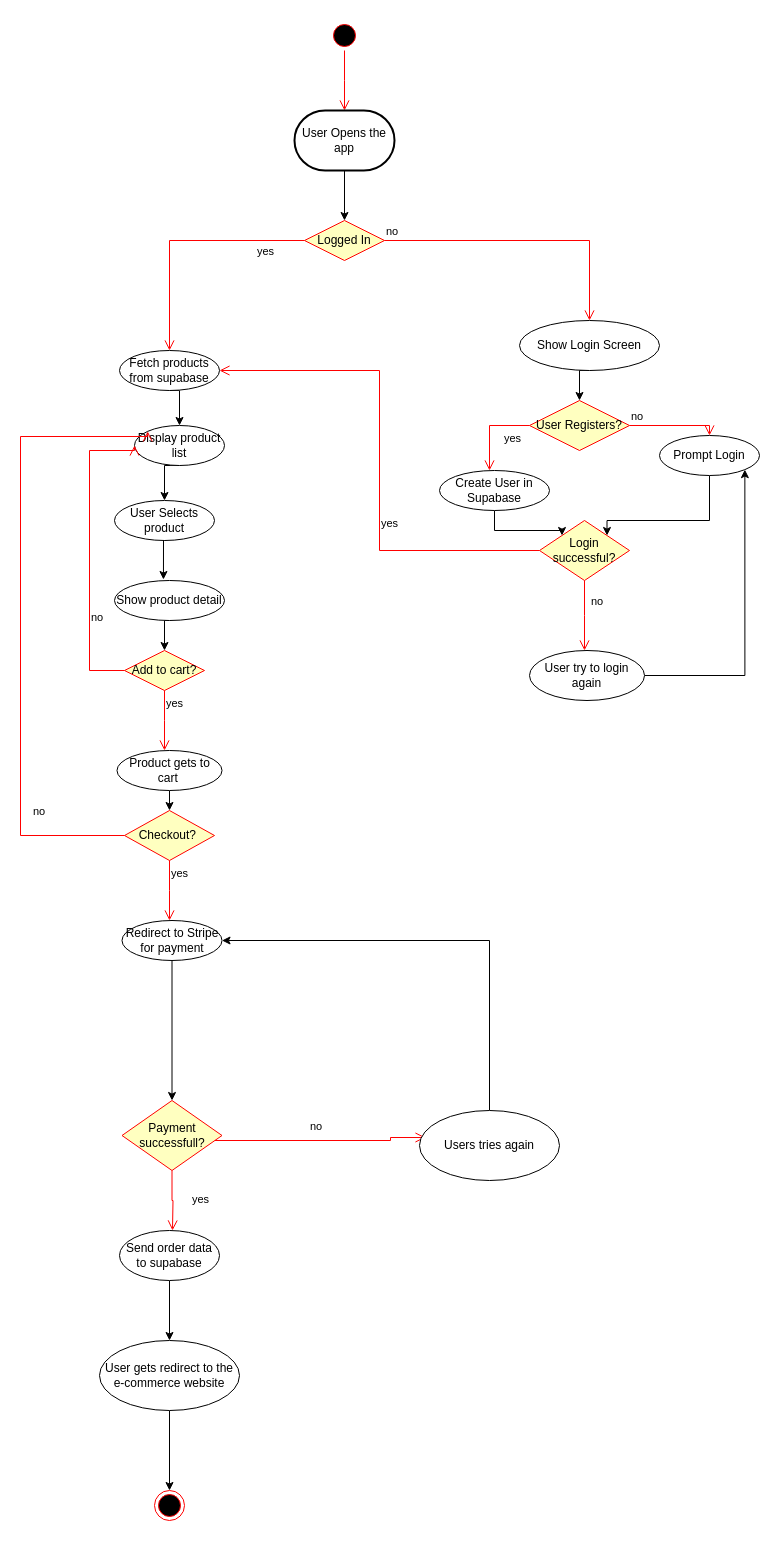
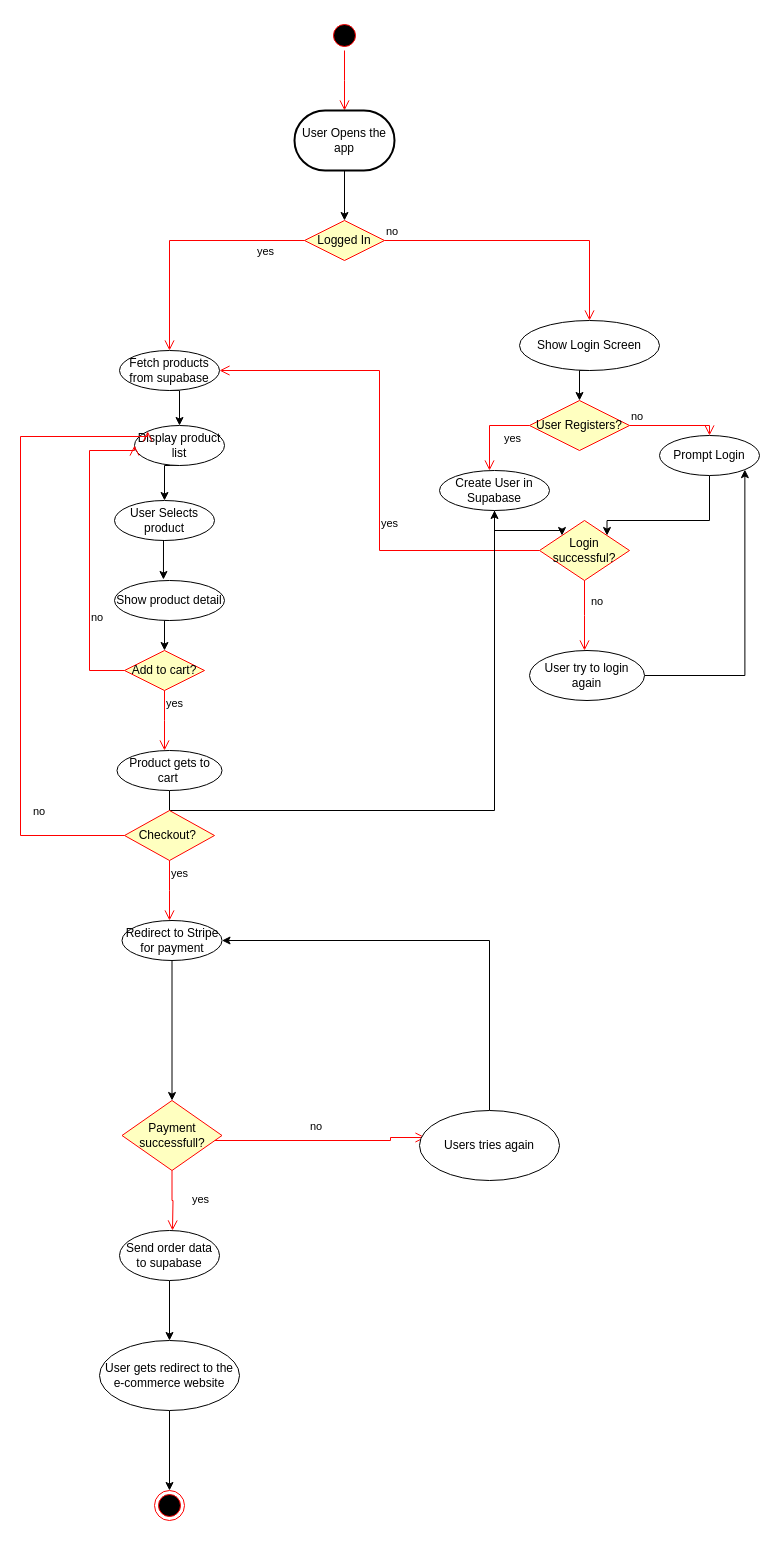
edge "Product gets to cart" -> "Checkout?": now "Product gets to cart" -> "Create User in Supabase"
